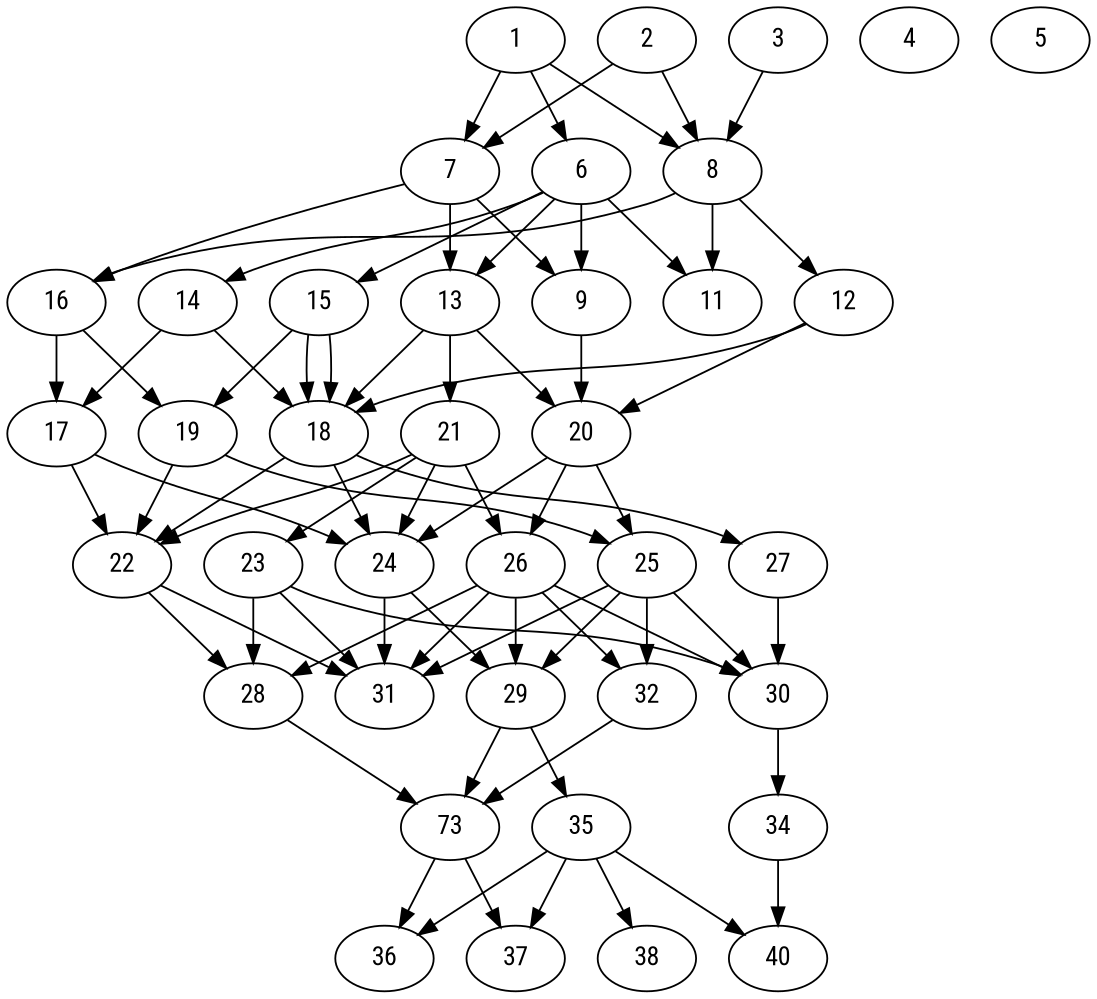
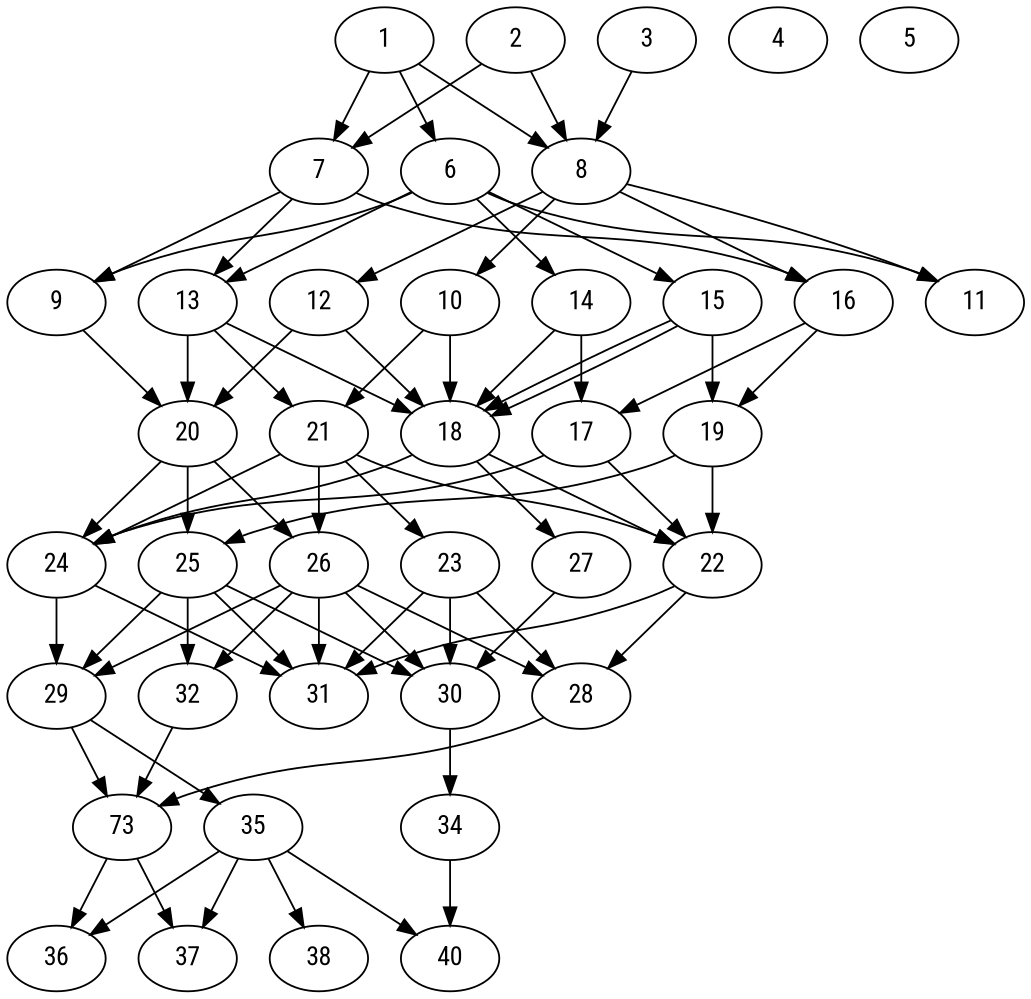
node "10": added
